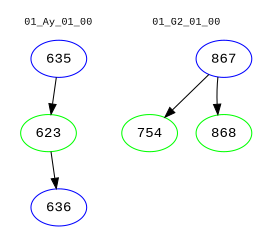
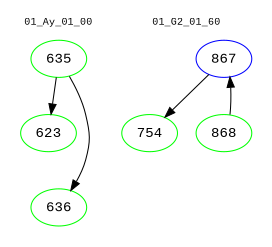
cluster "01_G2_01_00": label "01_G2_01_00" -> "01_G2_01_60"
node "635": color blue -> green
edge "867" -> "868": reversed
edge "623" -> "636": now "635" -> "636"
node "636": color blue -> green
